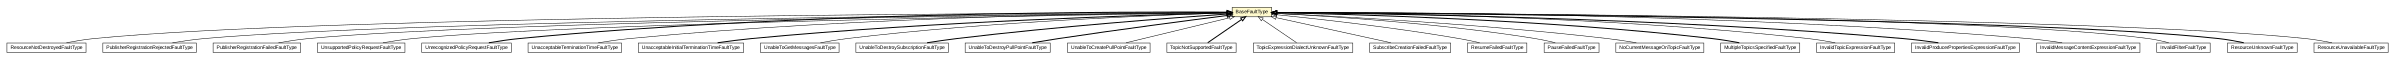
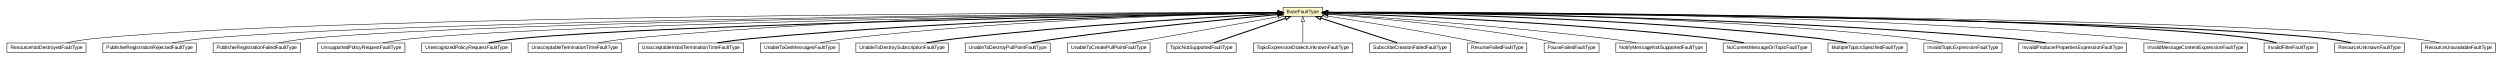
edge "InvalidFilterFaultType" -> "BaseFaultType": style solid -> bold
edge "NoCurrentMessageOnTopicFaultType" -> "BaseFaultType": style solid -> bold
edge "SubscribeCreationFailedFaultType" -> "BaseFaultType": style solid -> bold
node "NotifyMessageNotSupportedFaultType": added
